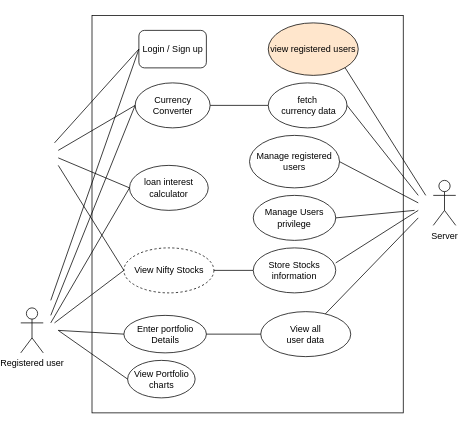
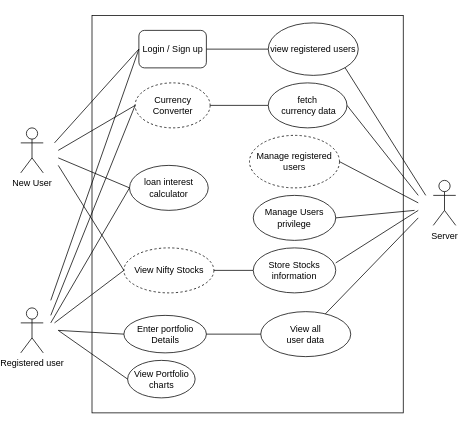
edge "Login / Sign up" -- "view registered users": added
node "view registered users": fillcolor #ffe6cc -> #ffffff
node "Currency Converter": style solid -> dashed
node "New User": added
node "Manage registered users": style solid -> dashed
